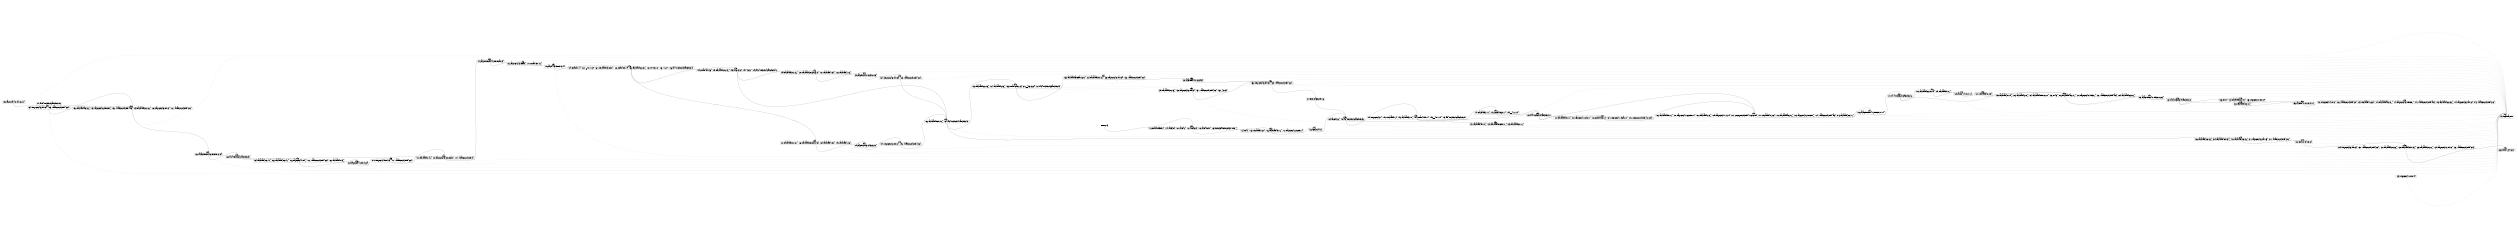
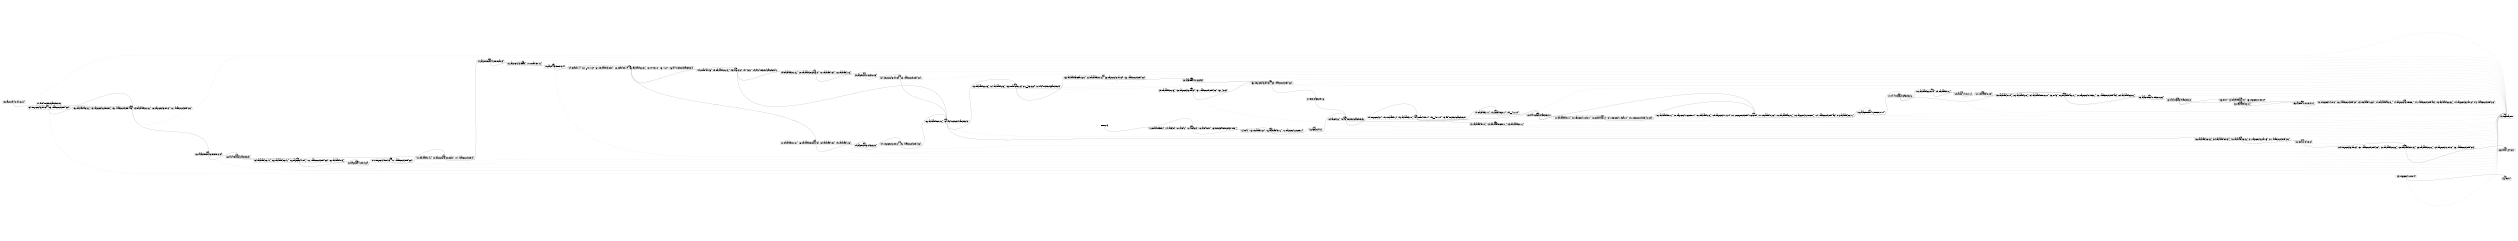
node "7346: return[v1]": added
